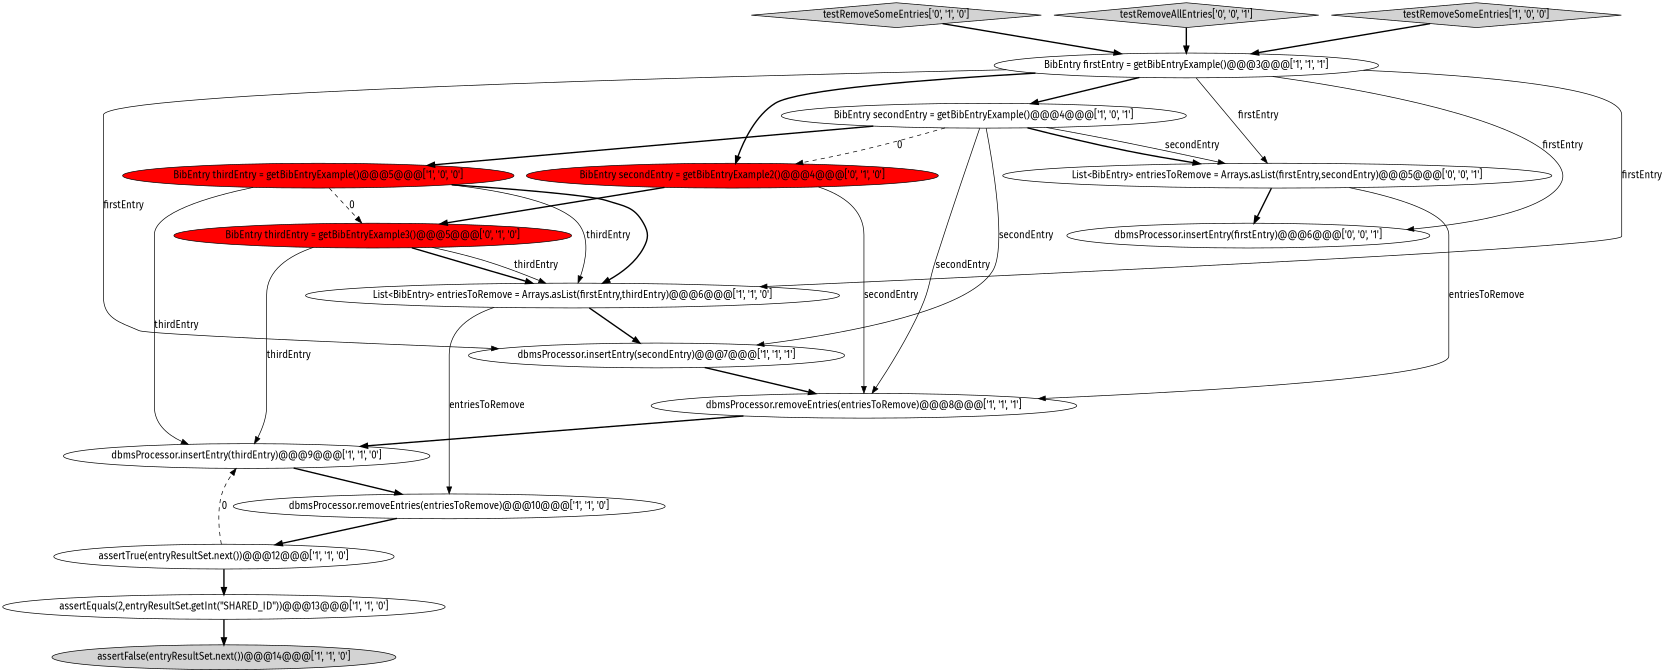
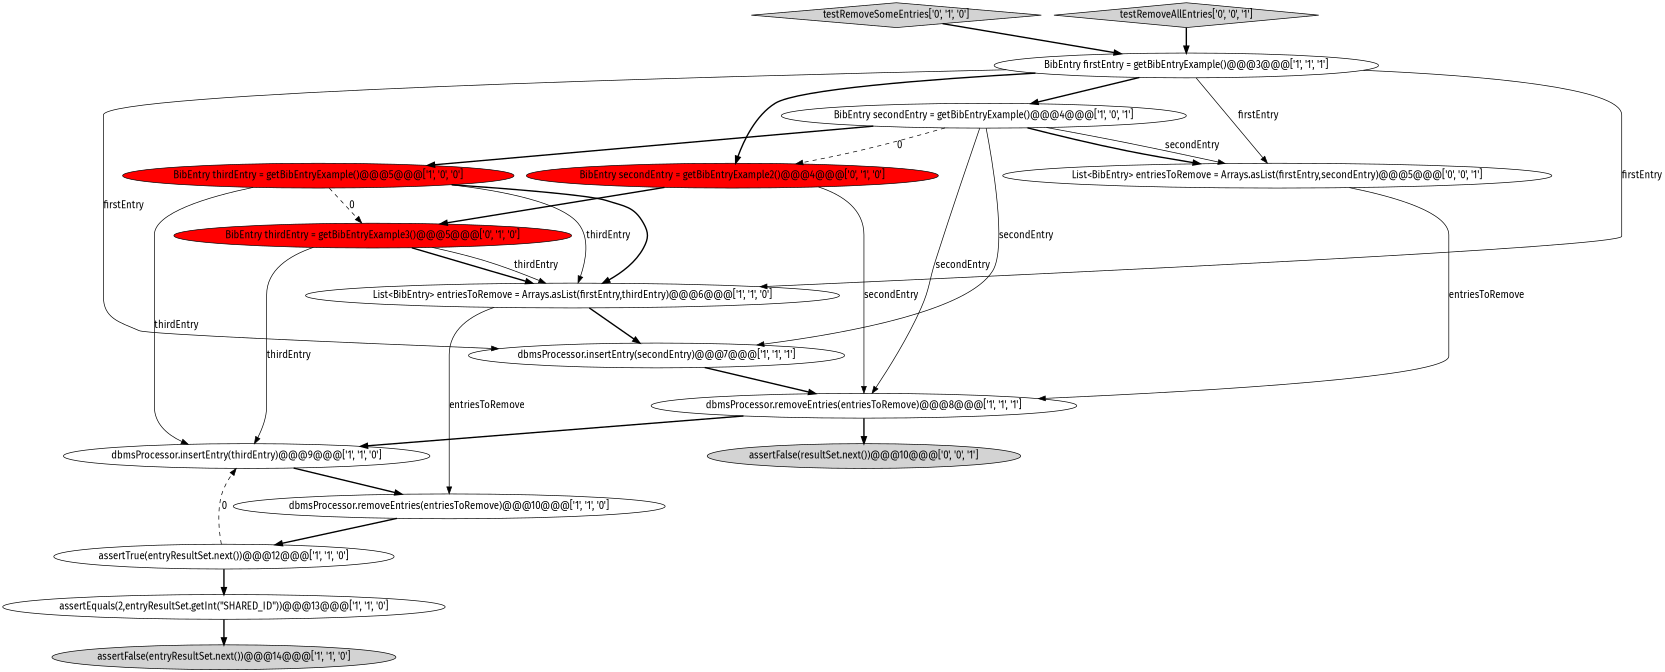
node "testRemoveSomeEntries['1', '0', '0']": removed
node "dbmsProcessor.insertEntry(firstEntry)@@@6@@@['0', '0', '1']": removed
node "assertFalse(resultSet.next())@@@10@@@['0', '0', '1']": added
